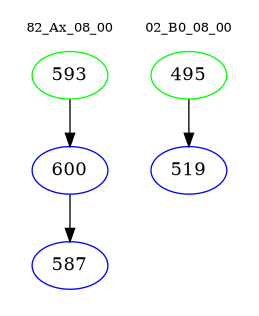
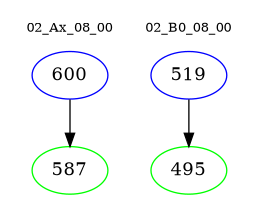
cluster "82_Ax_08_00": label "82_Ax_08_00" -> "02_Ax_08_00"
node "593": removed
edge "495" -> "519": reversed
node "587": color blue -> green
